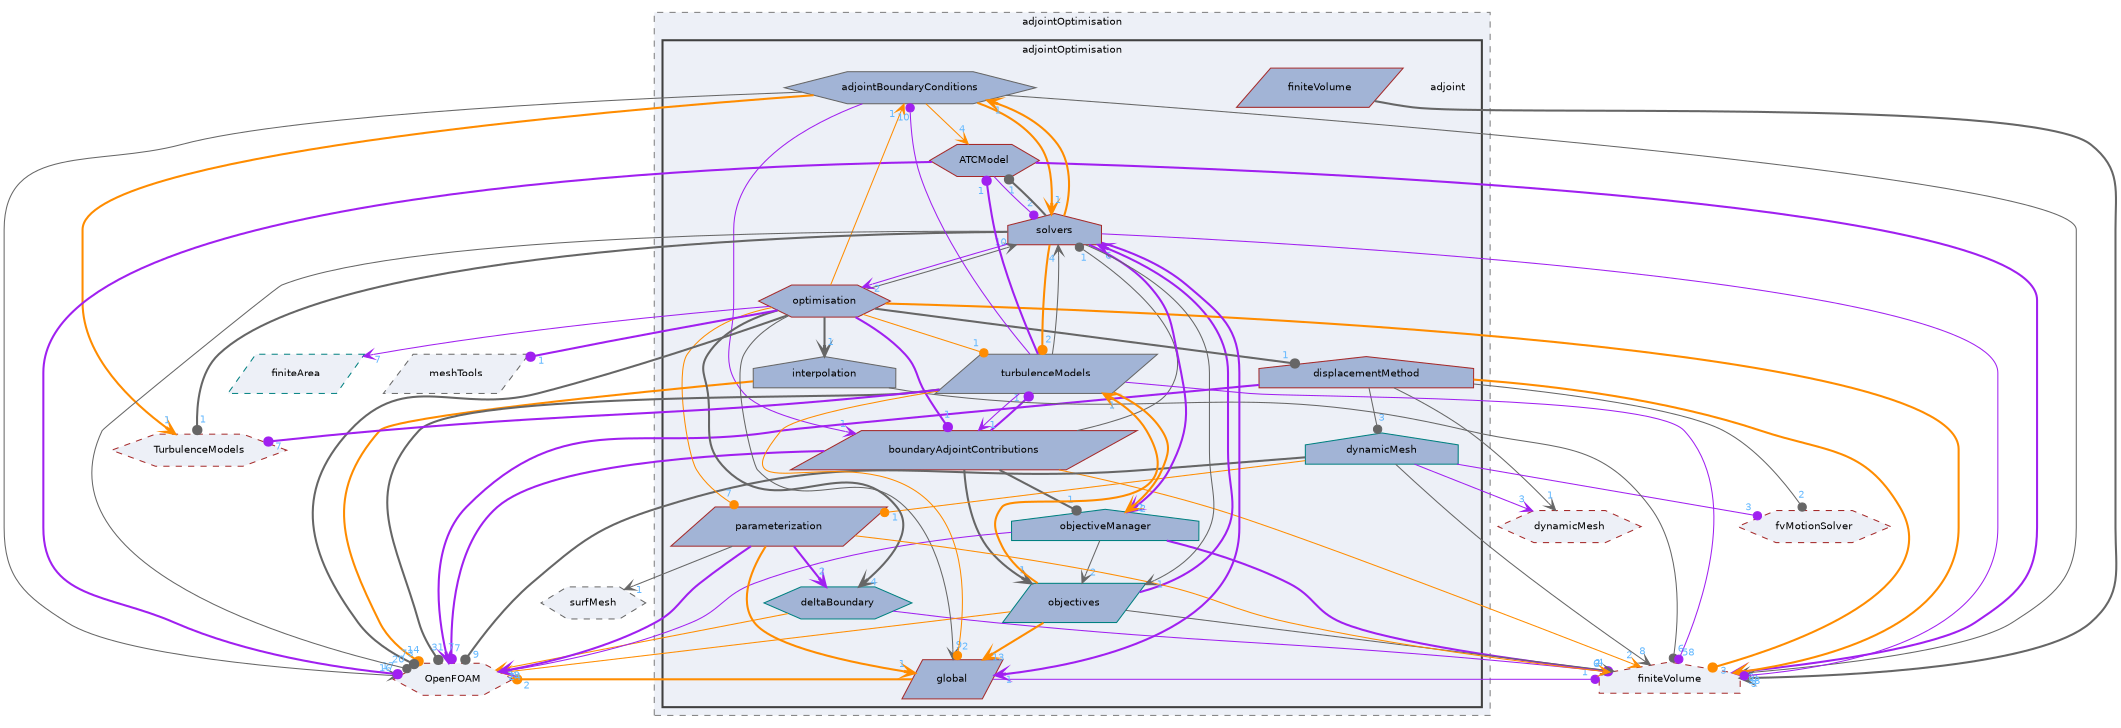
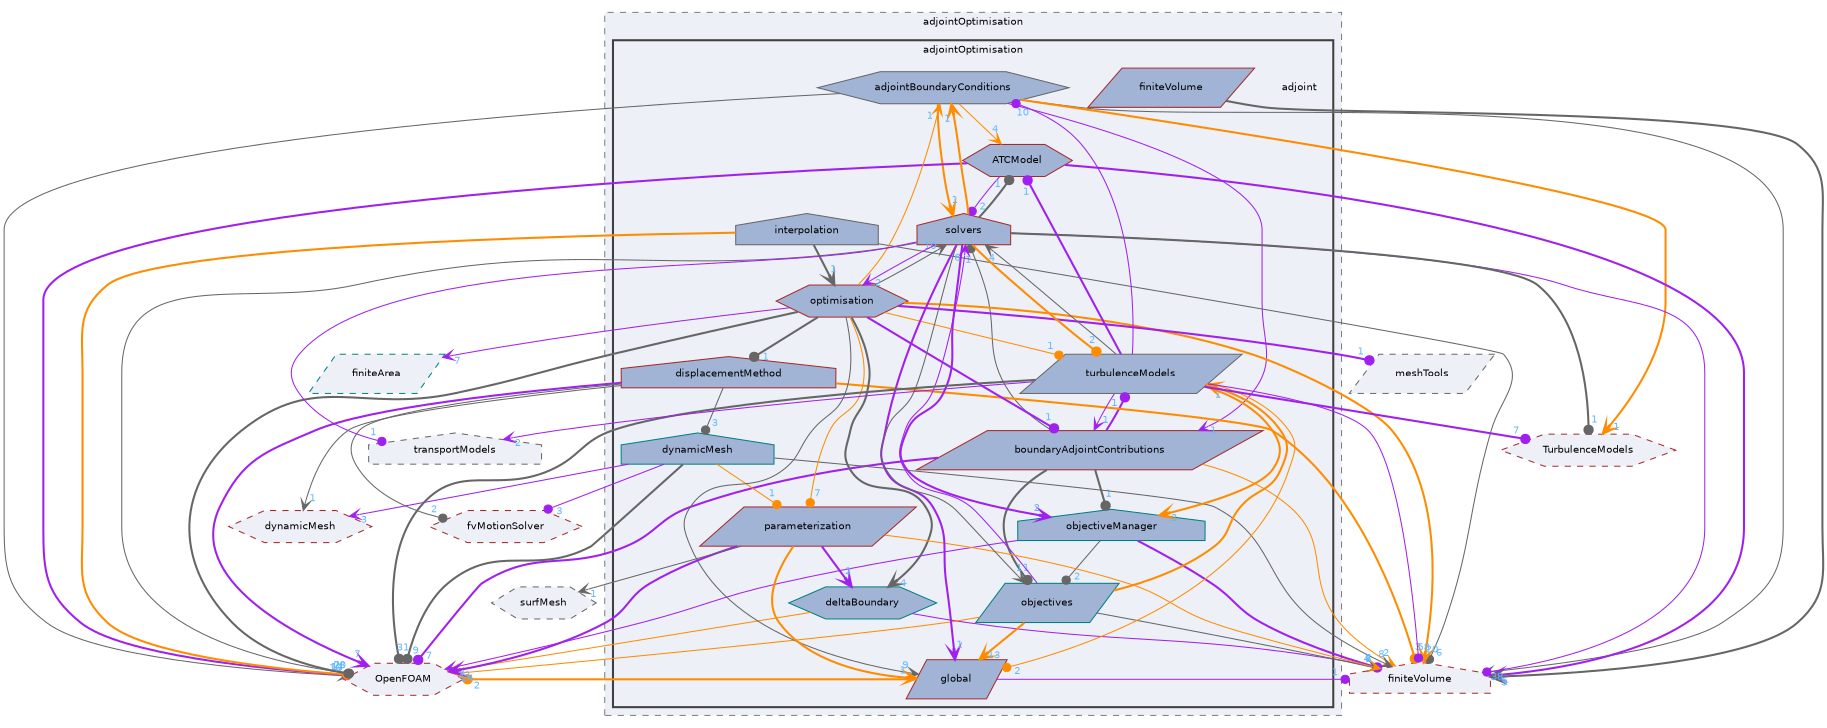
edge "optimisation" -> "interpolation": reversed
edge "objectives" -> "solvers": style bold -> solid
node "transportModels": added
edge "boundaryAdjointContributions" -> "objectives": arrowhead vee -> dot
edge "objectiveManager" -> "objectives": arrowhead vee -> dot
